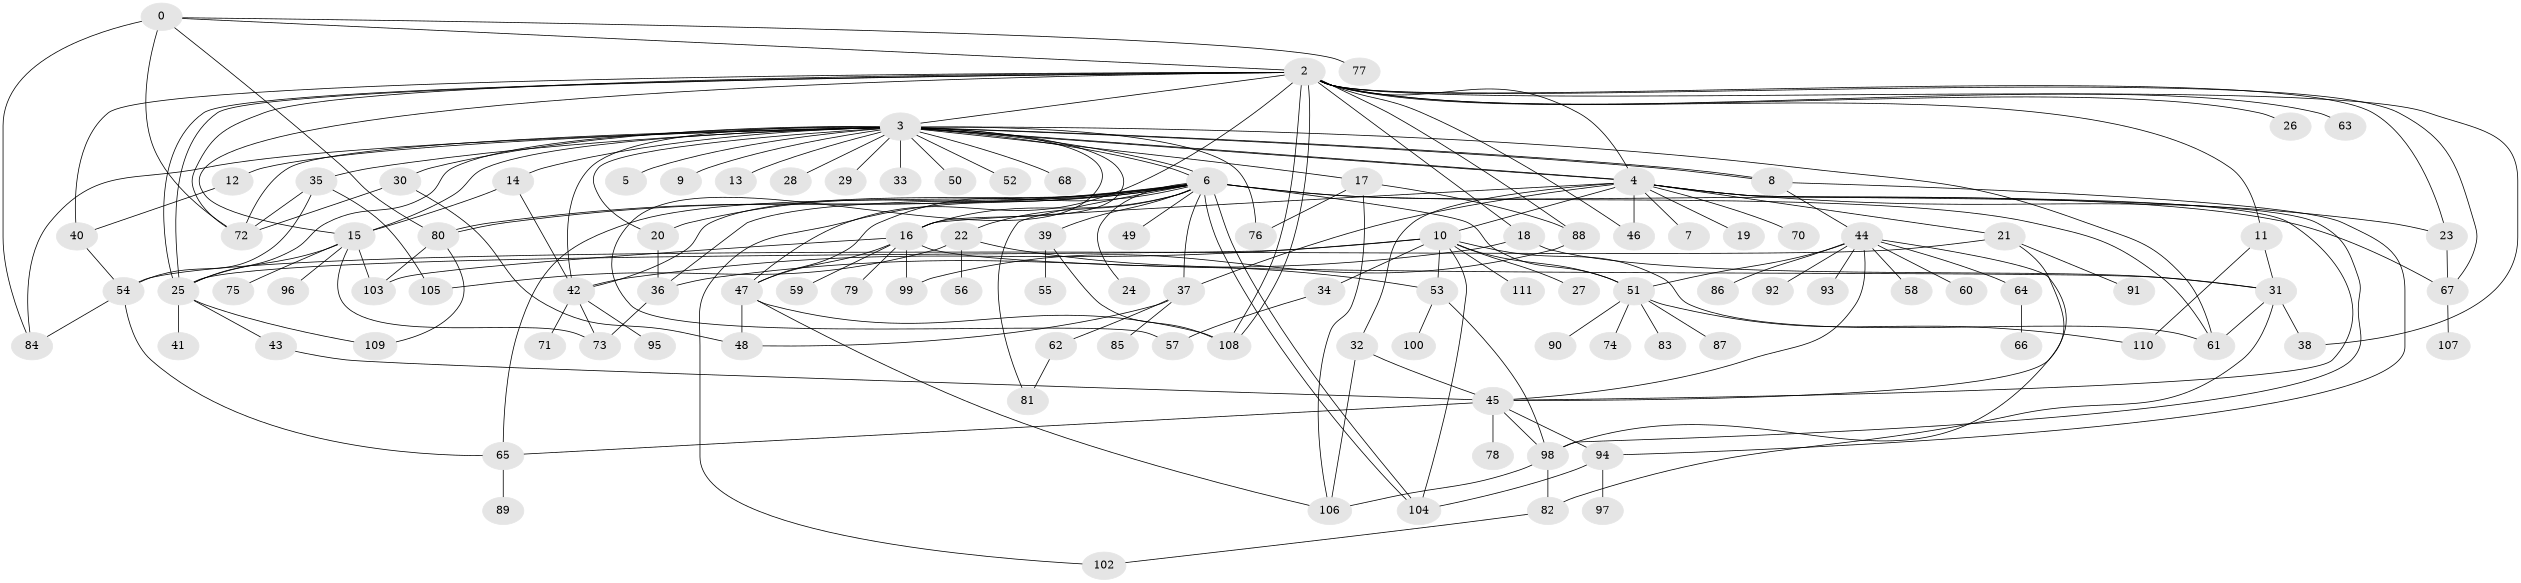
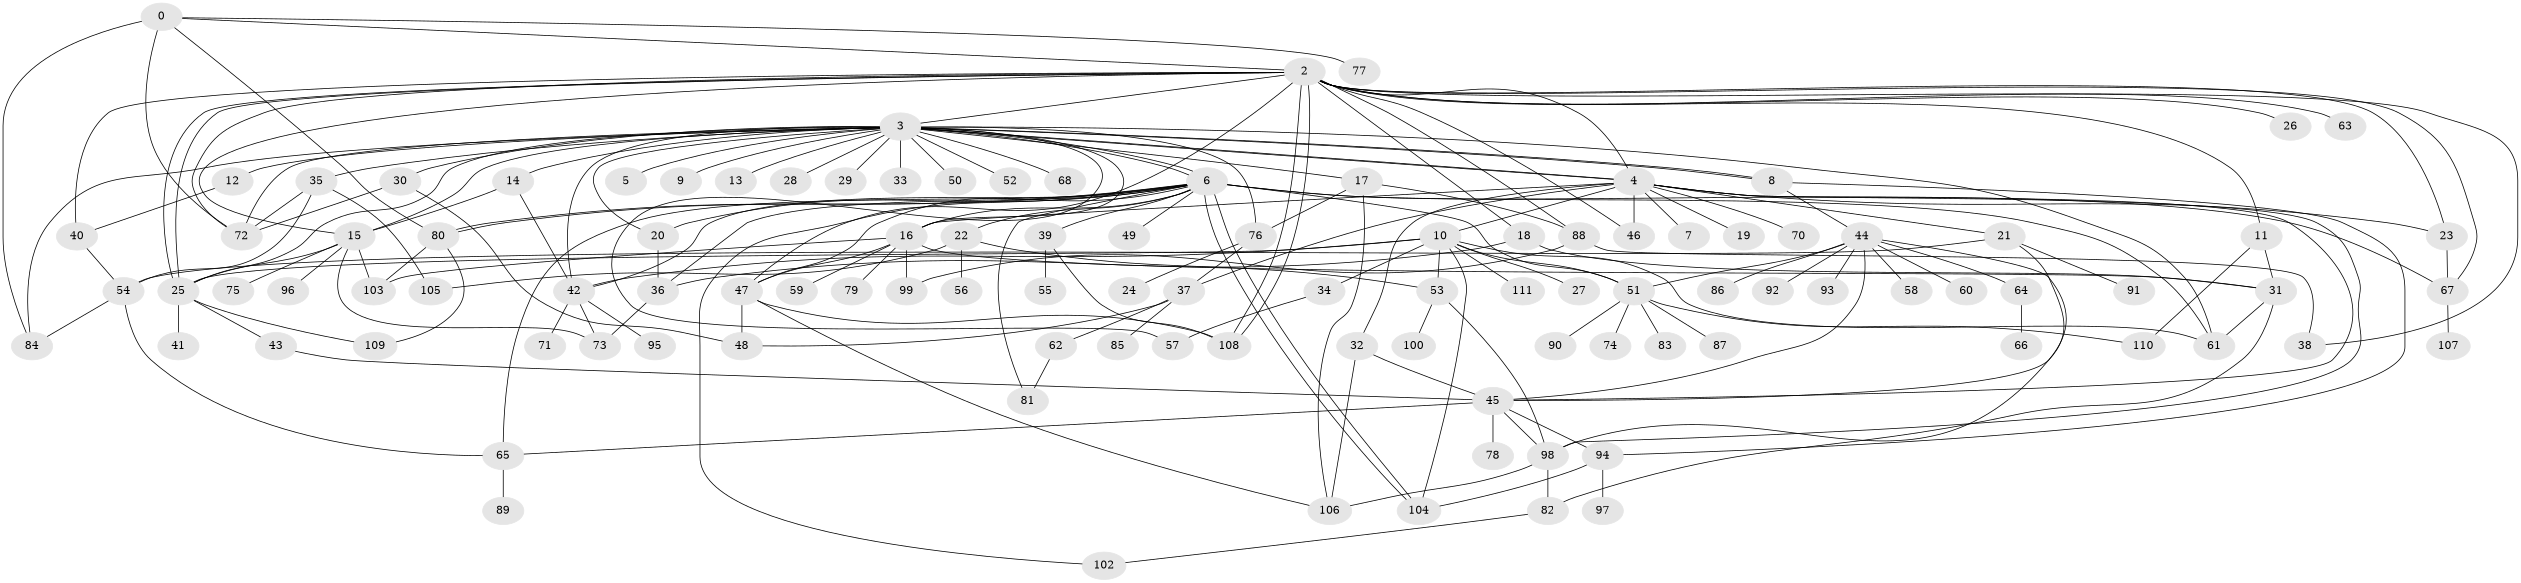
edge "6" -- "24": now "76" -- "24"
edge "6" -- "37": now "76" -- "37"
edge "31" -- "38": now "88" -- "38"
